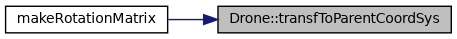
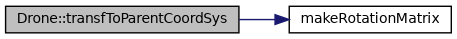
edge "makeRotationMatrix" -> "Drone::transfToParentCoordSys": reversed
